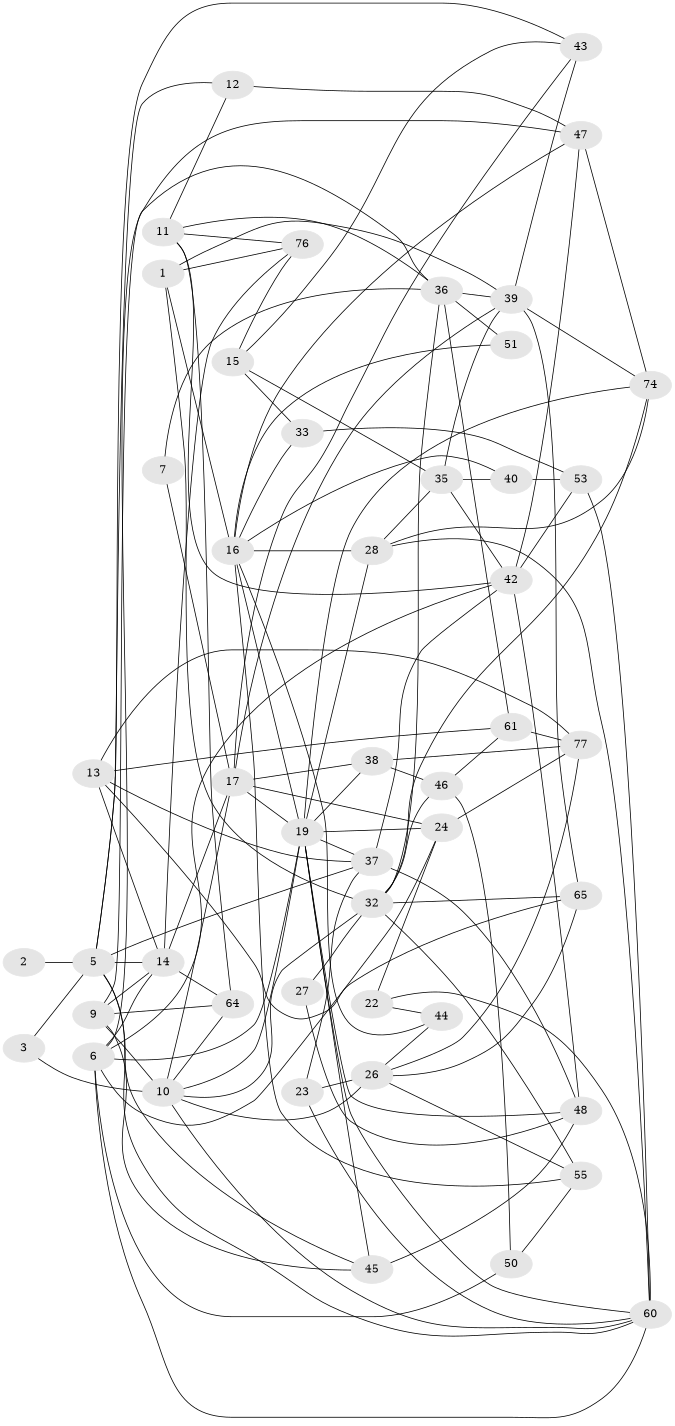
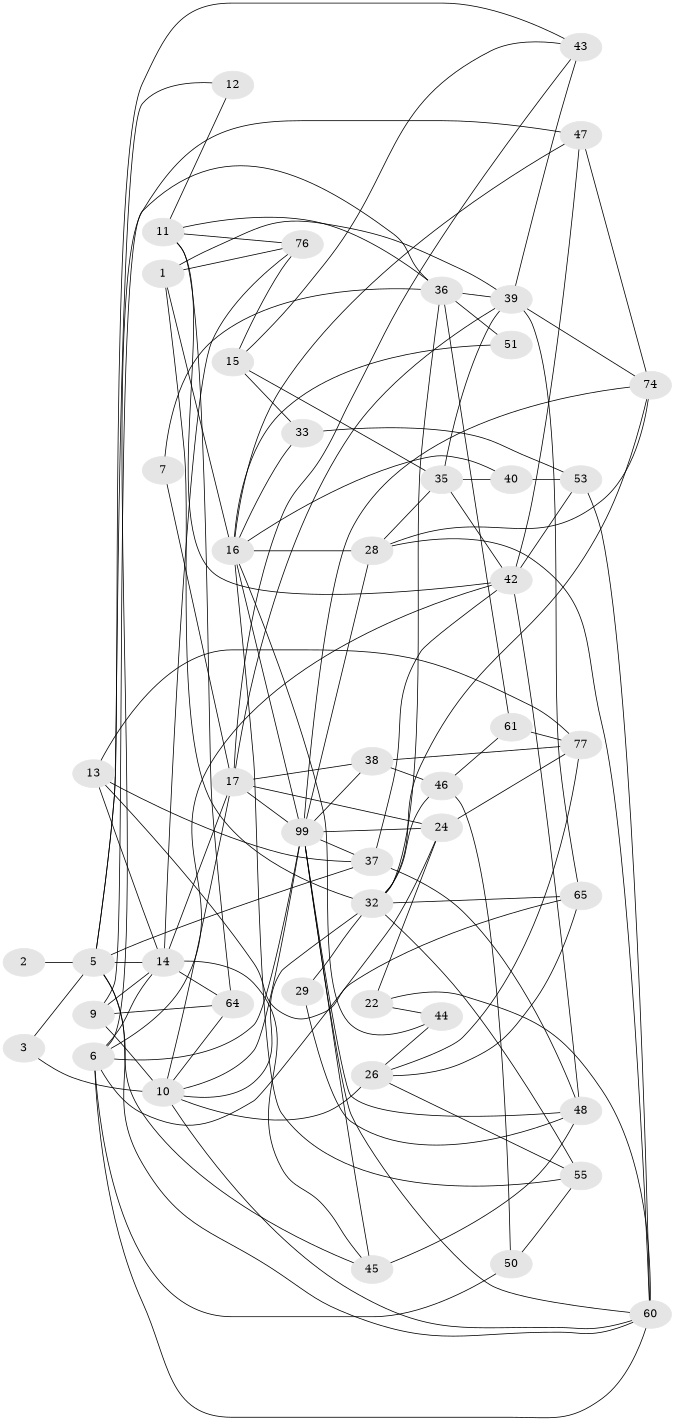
edge "12" -- "47": removed
edge "61" -- "13": removed
node "19": label "19" -> "99"
node "27": label "27" -> "29"
node "23": removed
edge "9" -- "45": now "14" -- "45"
